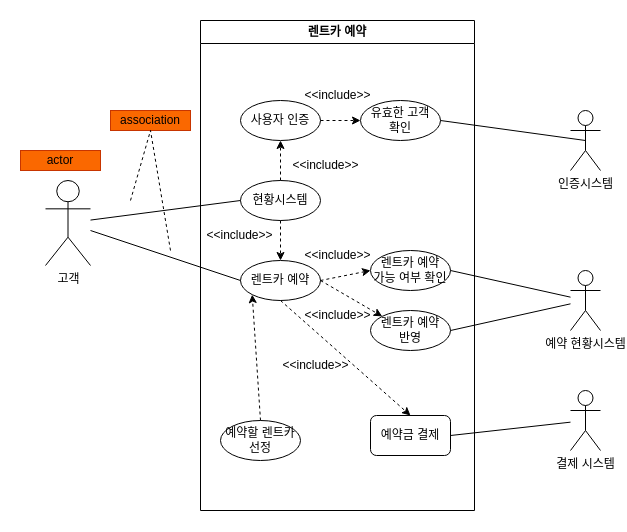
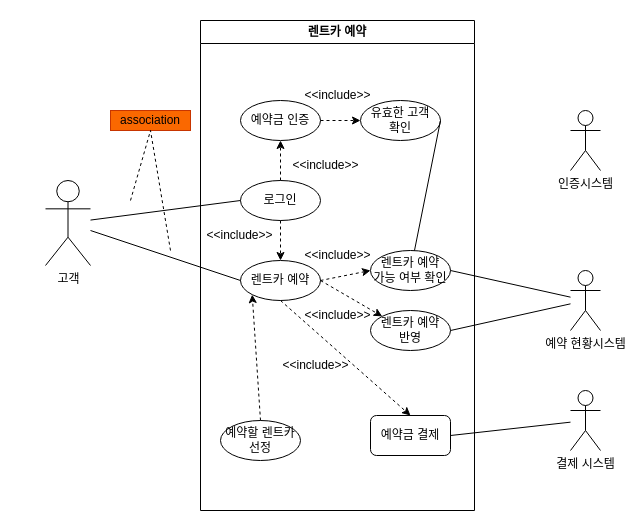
node "사용자 인증": label "사용자 인증" -> "예약금 인증"
edge "유효한 고객 확인" -- "인증시스템": now "유효한 고객 확인" -- "렌트카 예약 가능 여부 확인"
node "actor": removed
node "현황시스템": label "현황시스템" -> "로그인"
